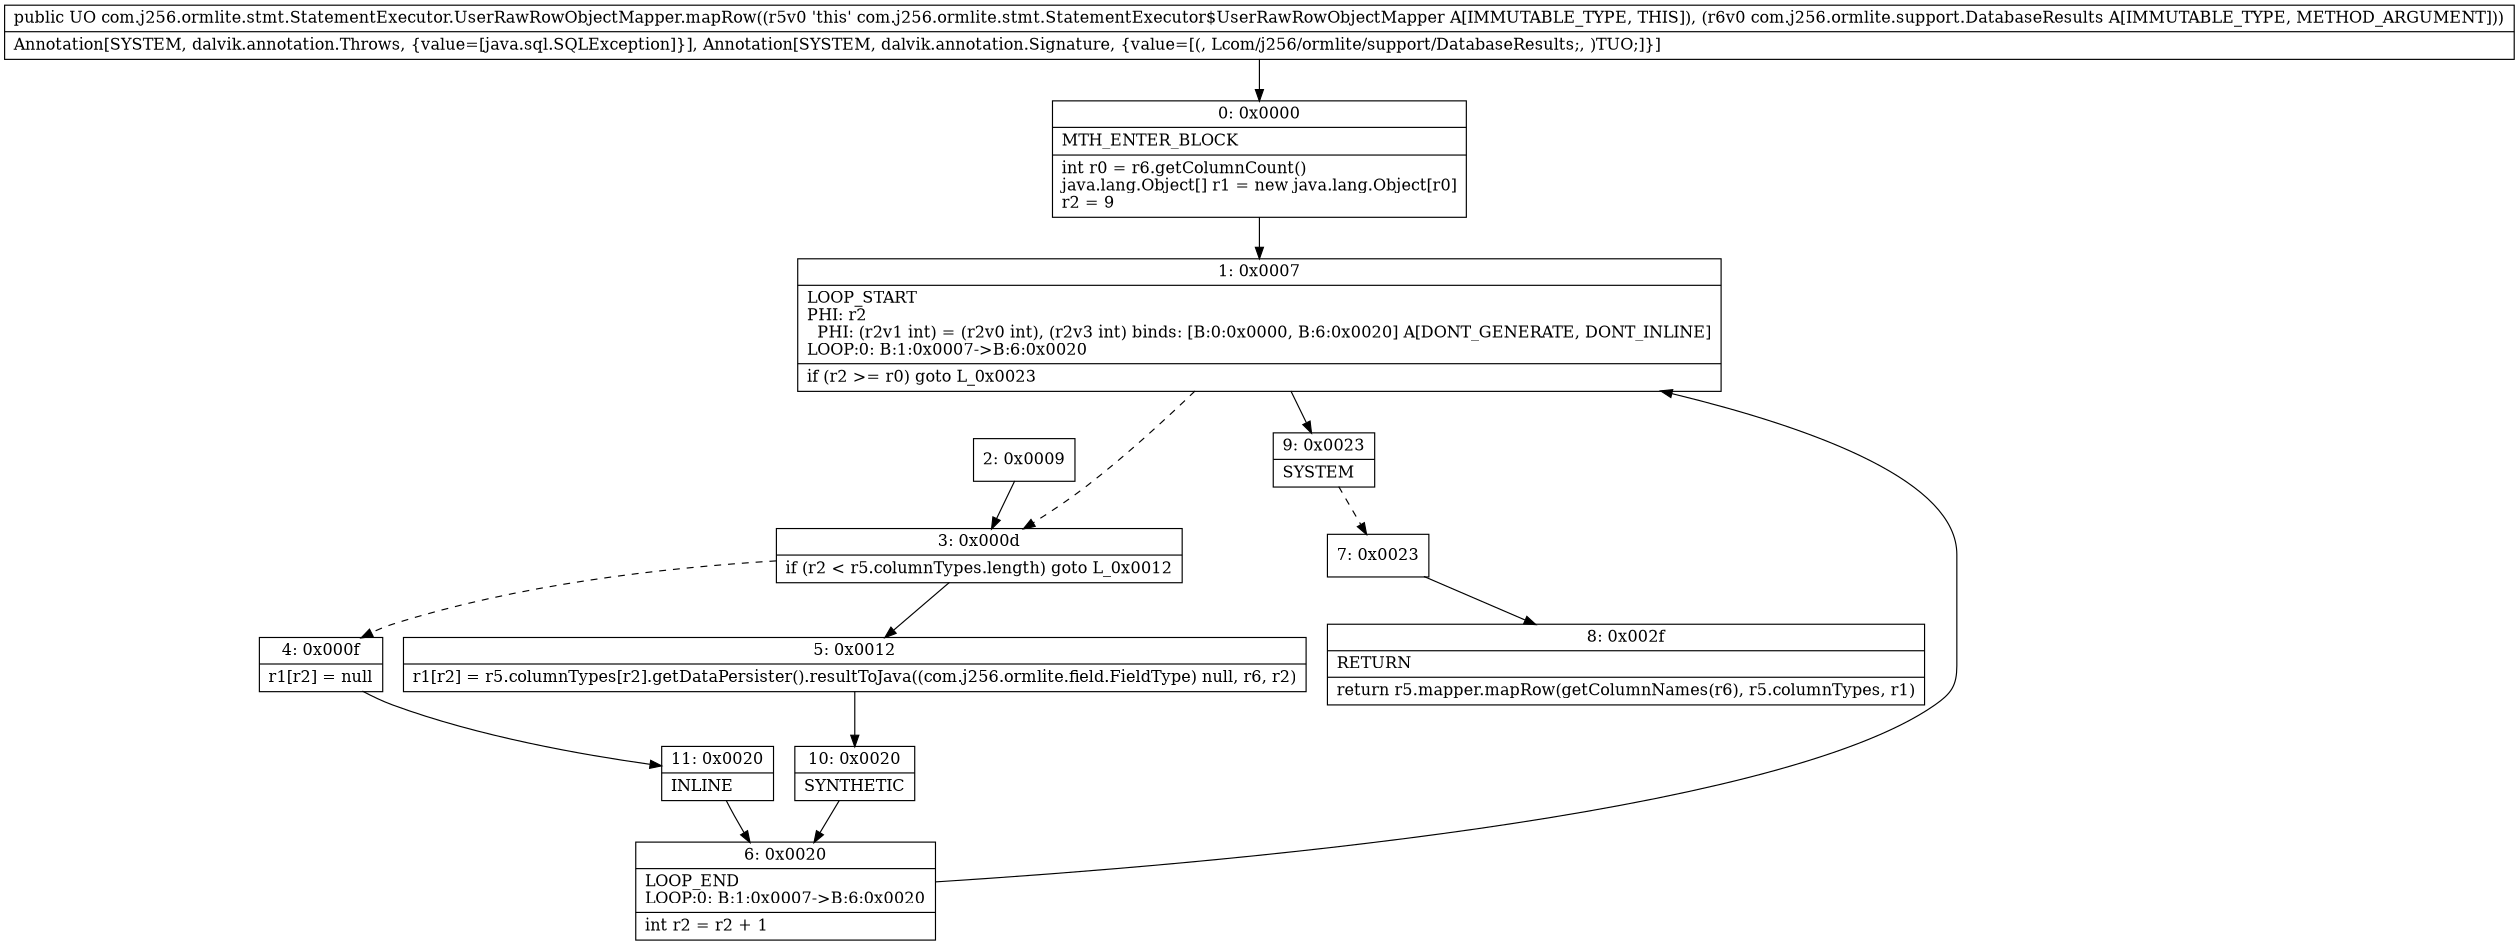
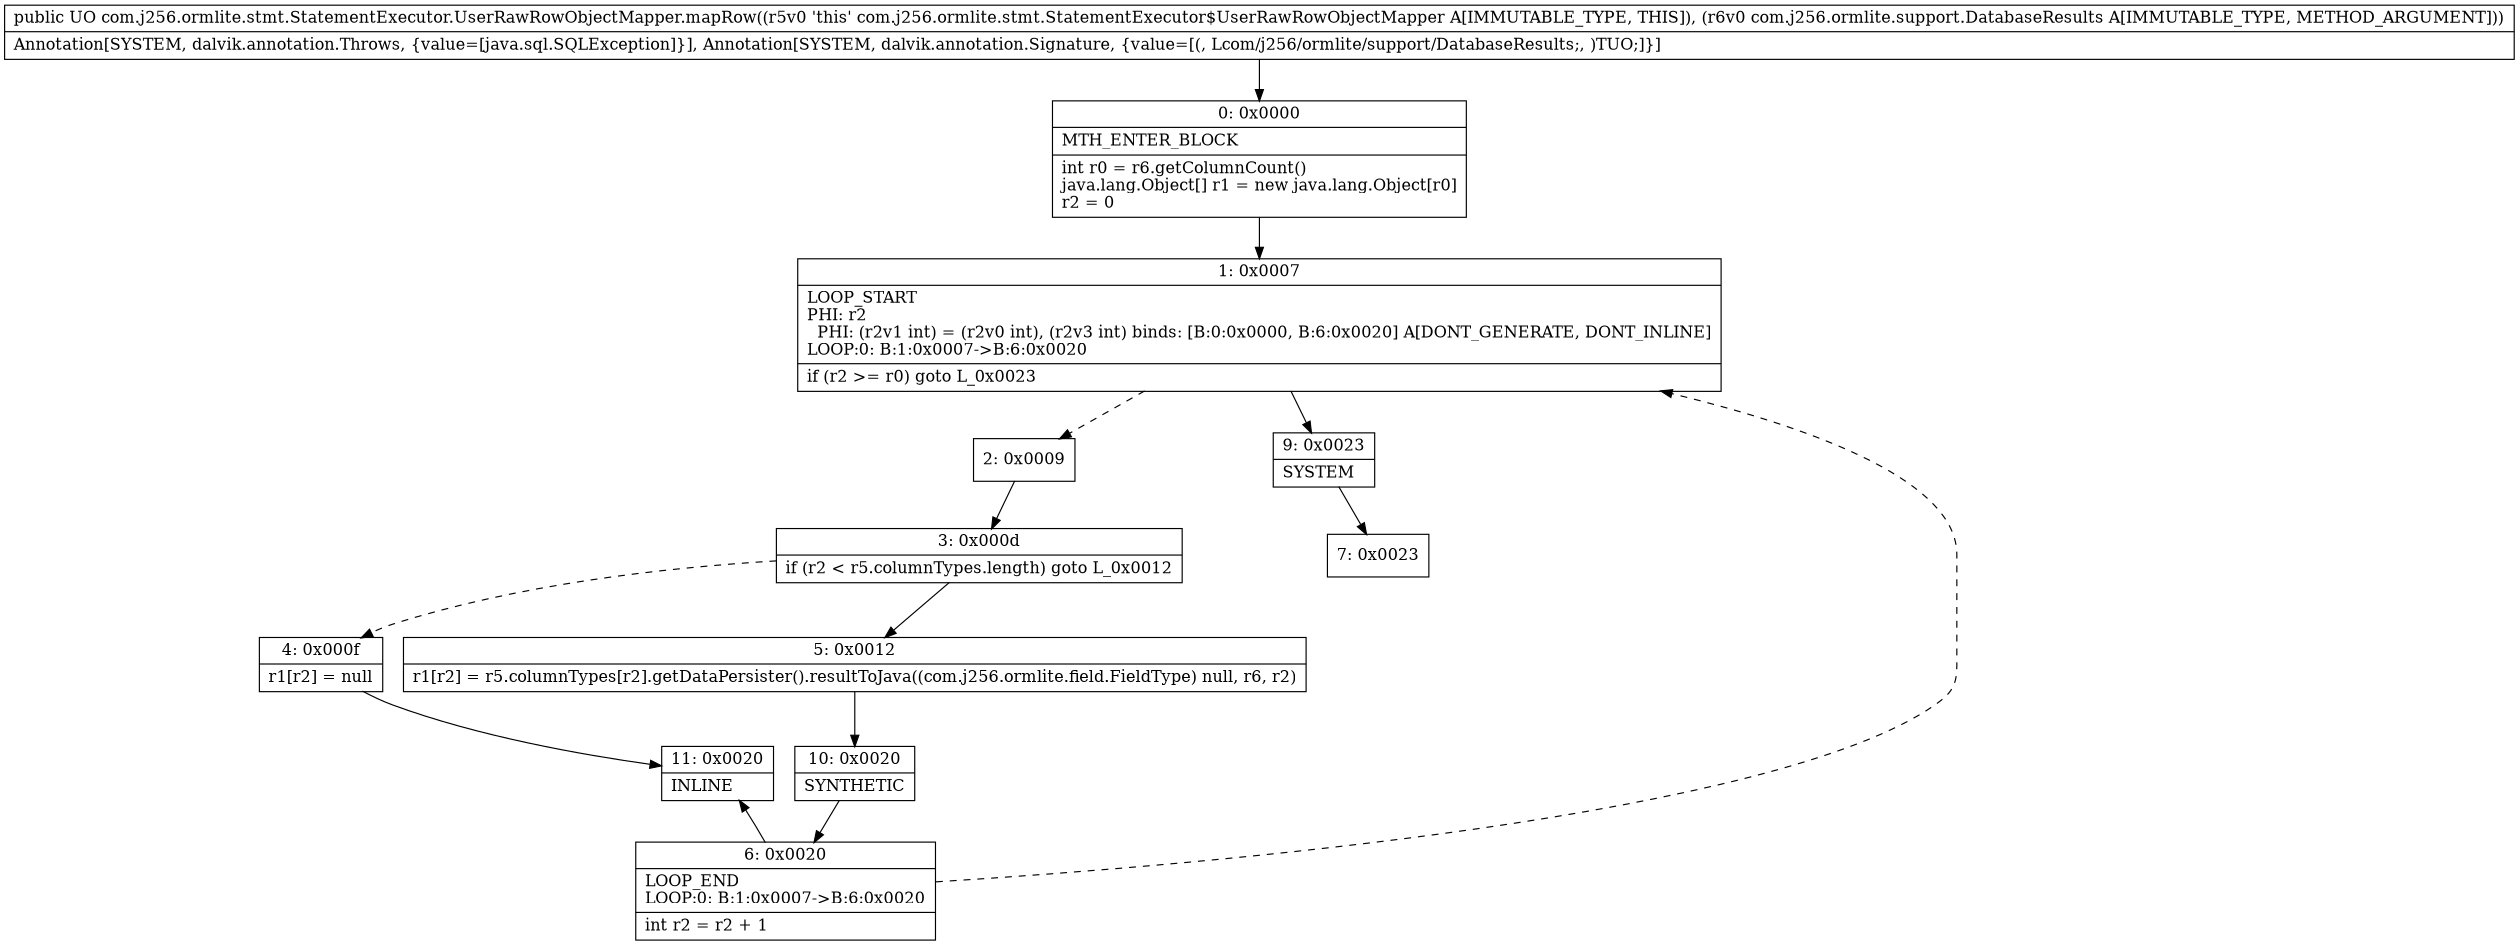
node "0: 0x0000": text "r2 = 9" -> "r2 = 0"
edge "1: 0x0007" -> "3: 0x000d": now "1: 0x0007" -> "2: 0x0009"
edge "9: 0x0023" -> "7: 0x0023": style dashed -> solid
node "8: 0x002f": removed
edge "6: 0x0020" -> "1: 0x0007": style solid -> dashed
edge "11: 0x0020" -> "6: 0x0020": reversed
